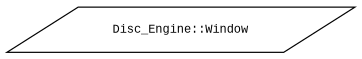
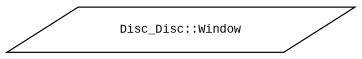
node "Disc_Engine::Window": label "Disc_Engine::Window" -> "Disc_Disc::Window"
